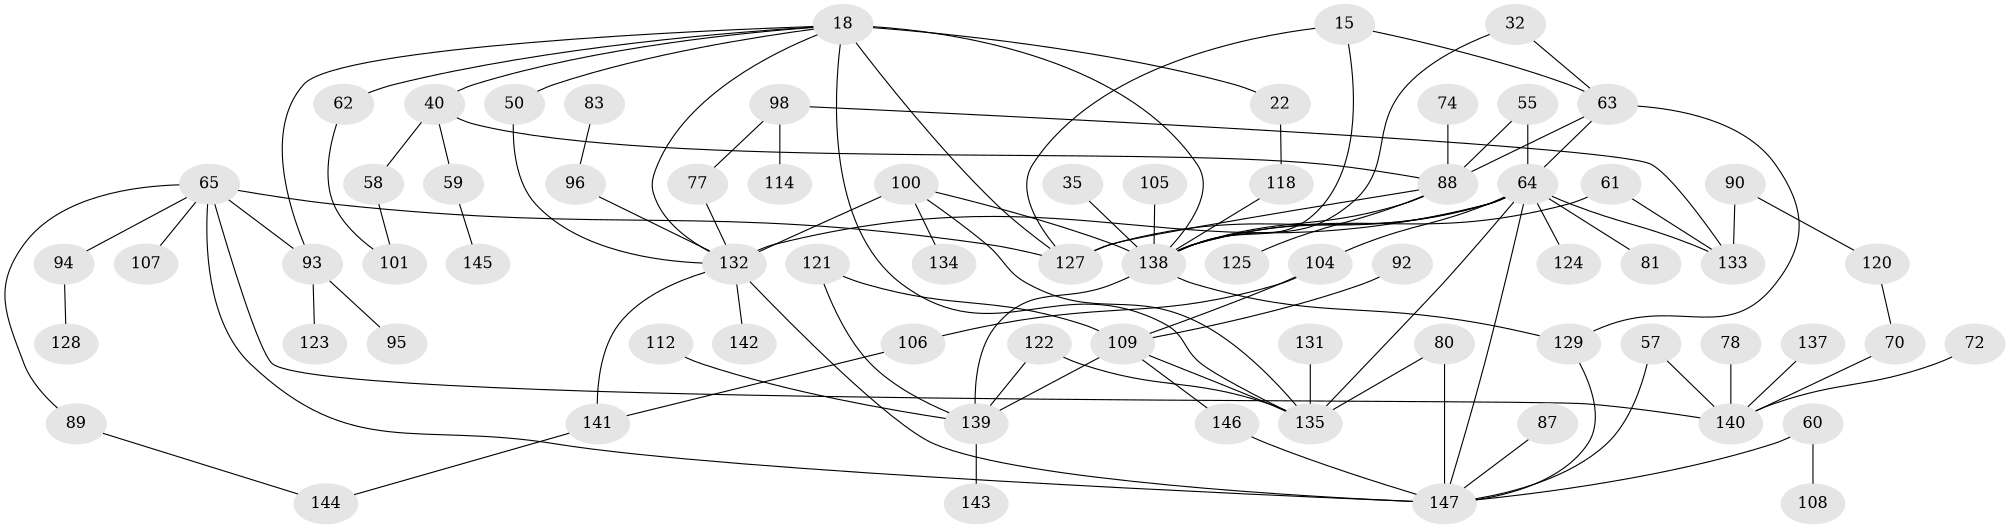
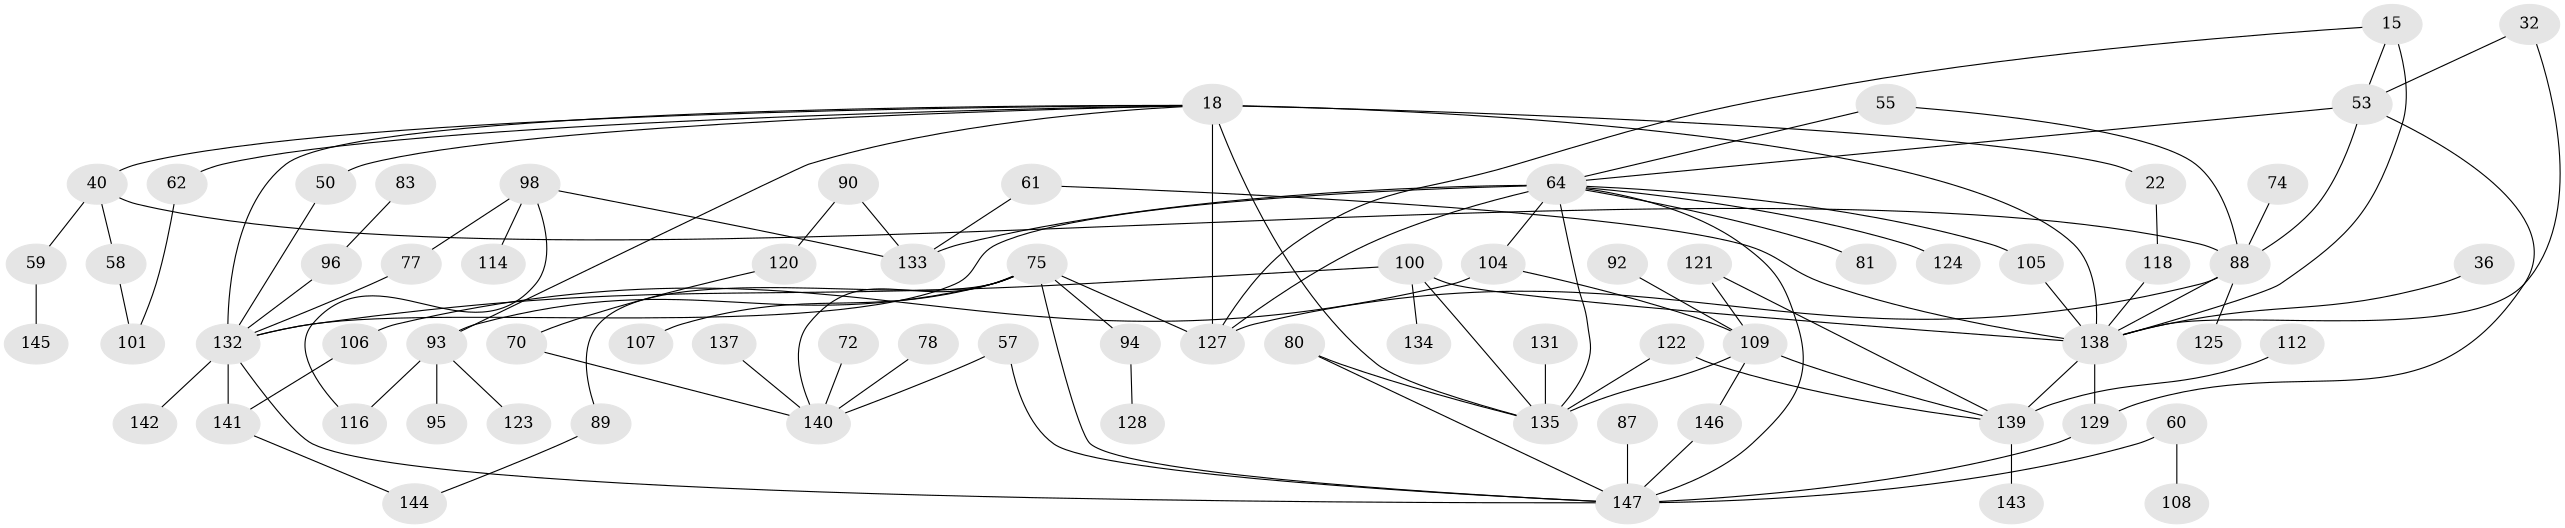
node "63": label "63" -> "53"
node "65": label "65" -> "75"
node "35": label "35" -> "36"
edge "64" -- "138": now "64" -- "105"
node "116": added
